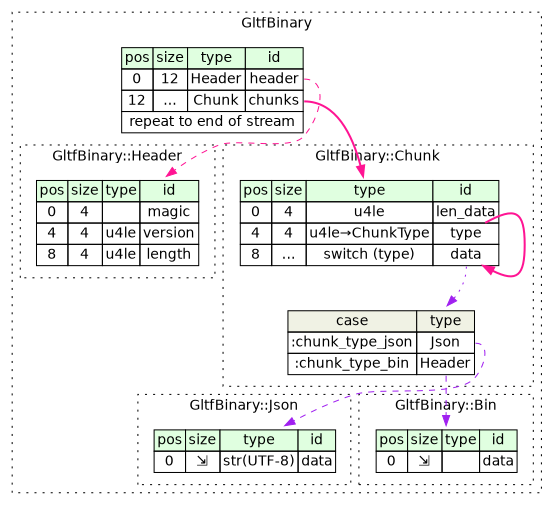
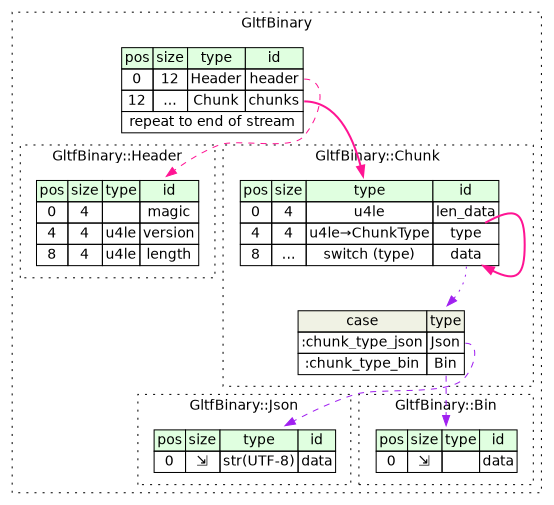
node "case": text "Header" -> "Bin"
